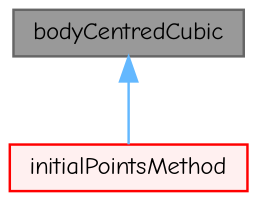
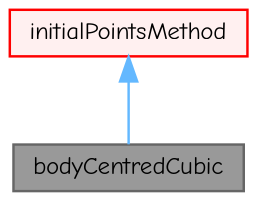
edge "initialPointsMethod" -> "bodyCentredCubic": reversed
